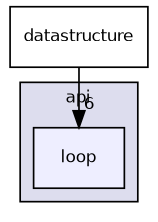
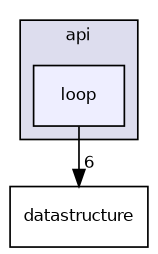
edge "datastructure" -> "loop": reversed
